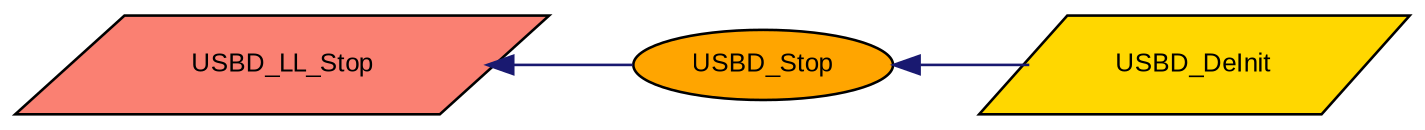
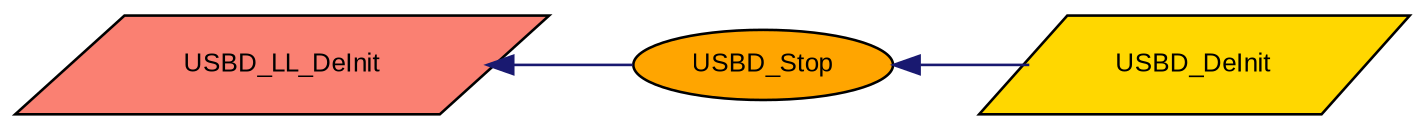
node "USBD_LL_Stop": label "USBD_LL_Stop" -> "USBD_LL_DeInit"
